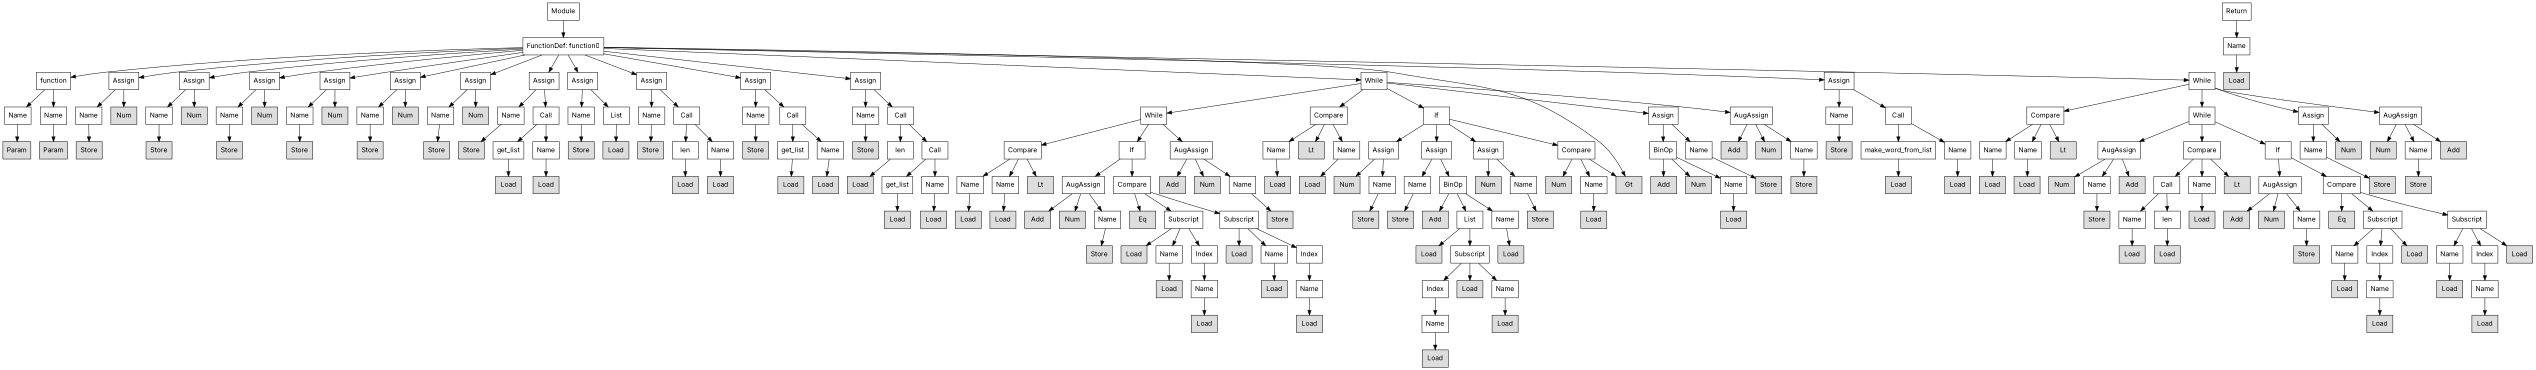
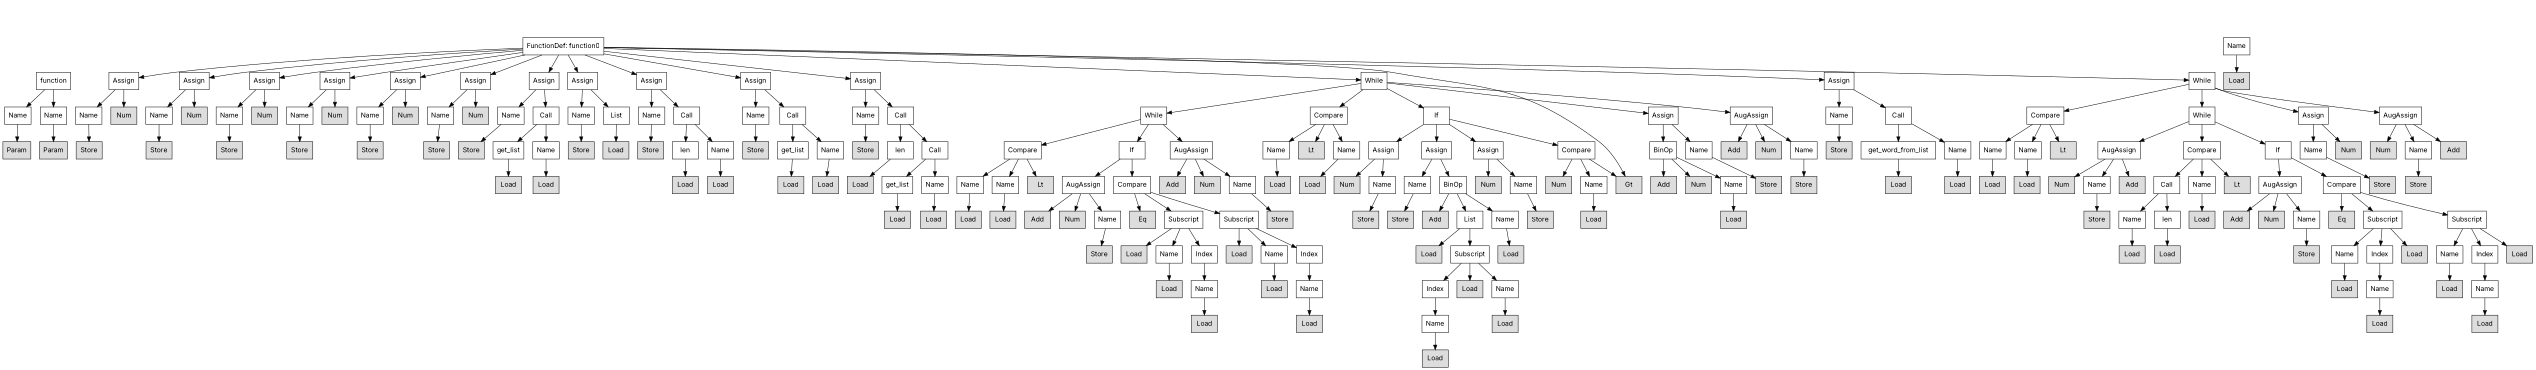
node "Module": removed
node "Return": removed
edge "FunctionDef: function0" -> "function": removed
node "make_word_from_list": label "make_word_from_list" -> "get_word_from_list"
